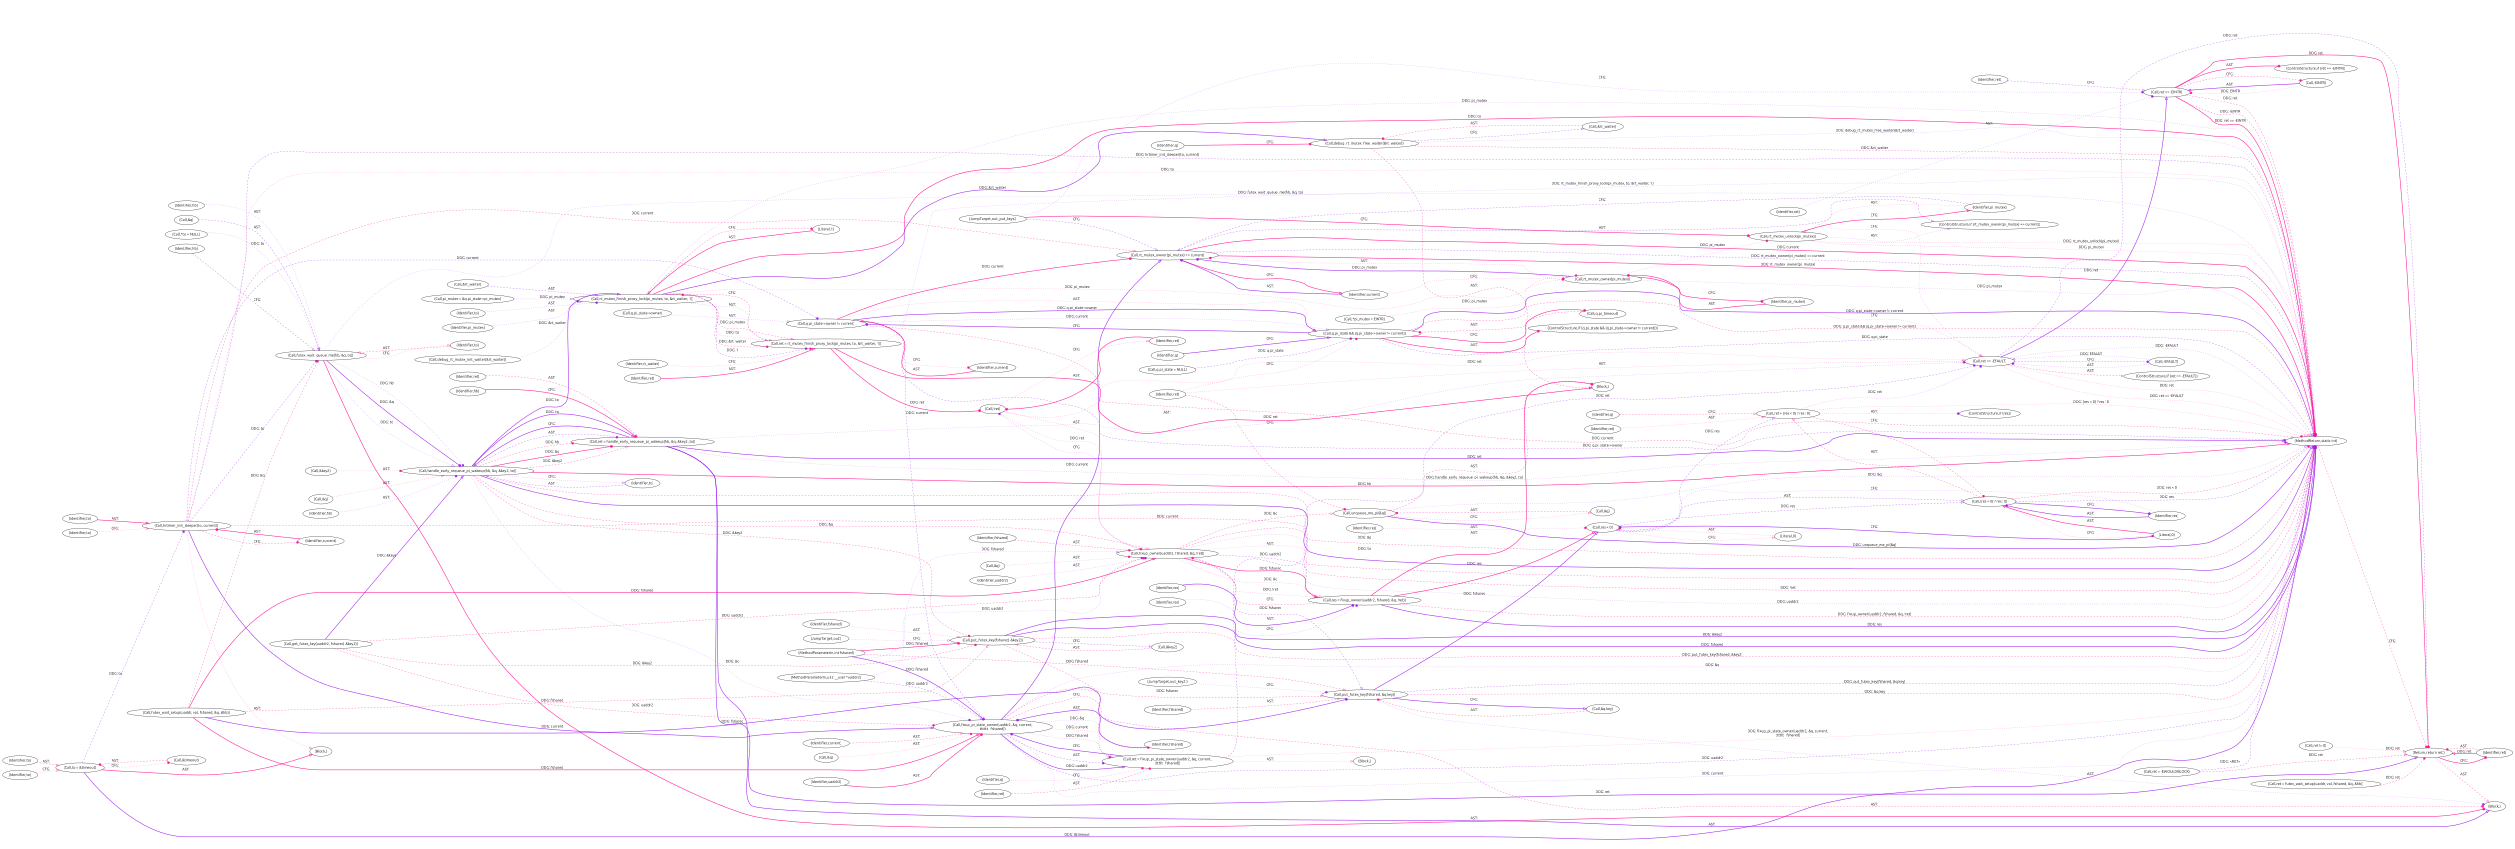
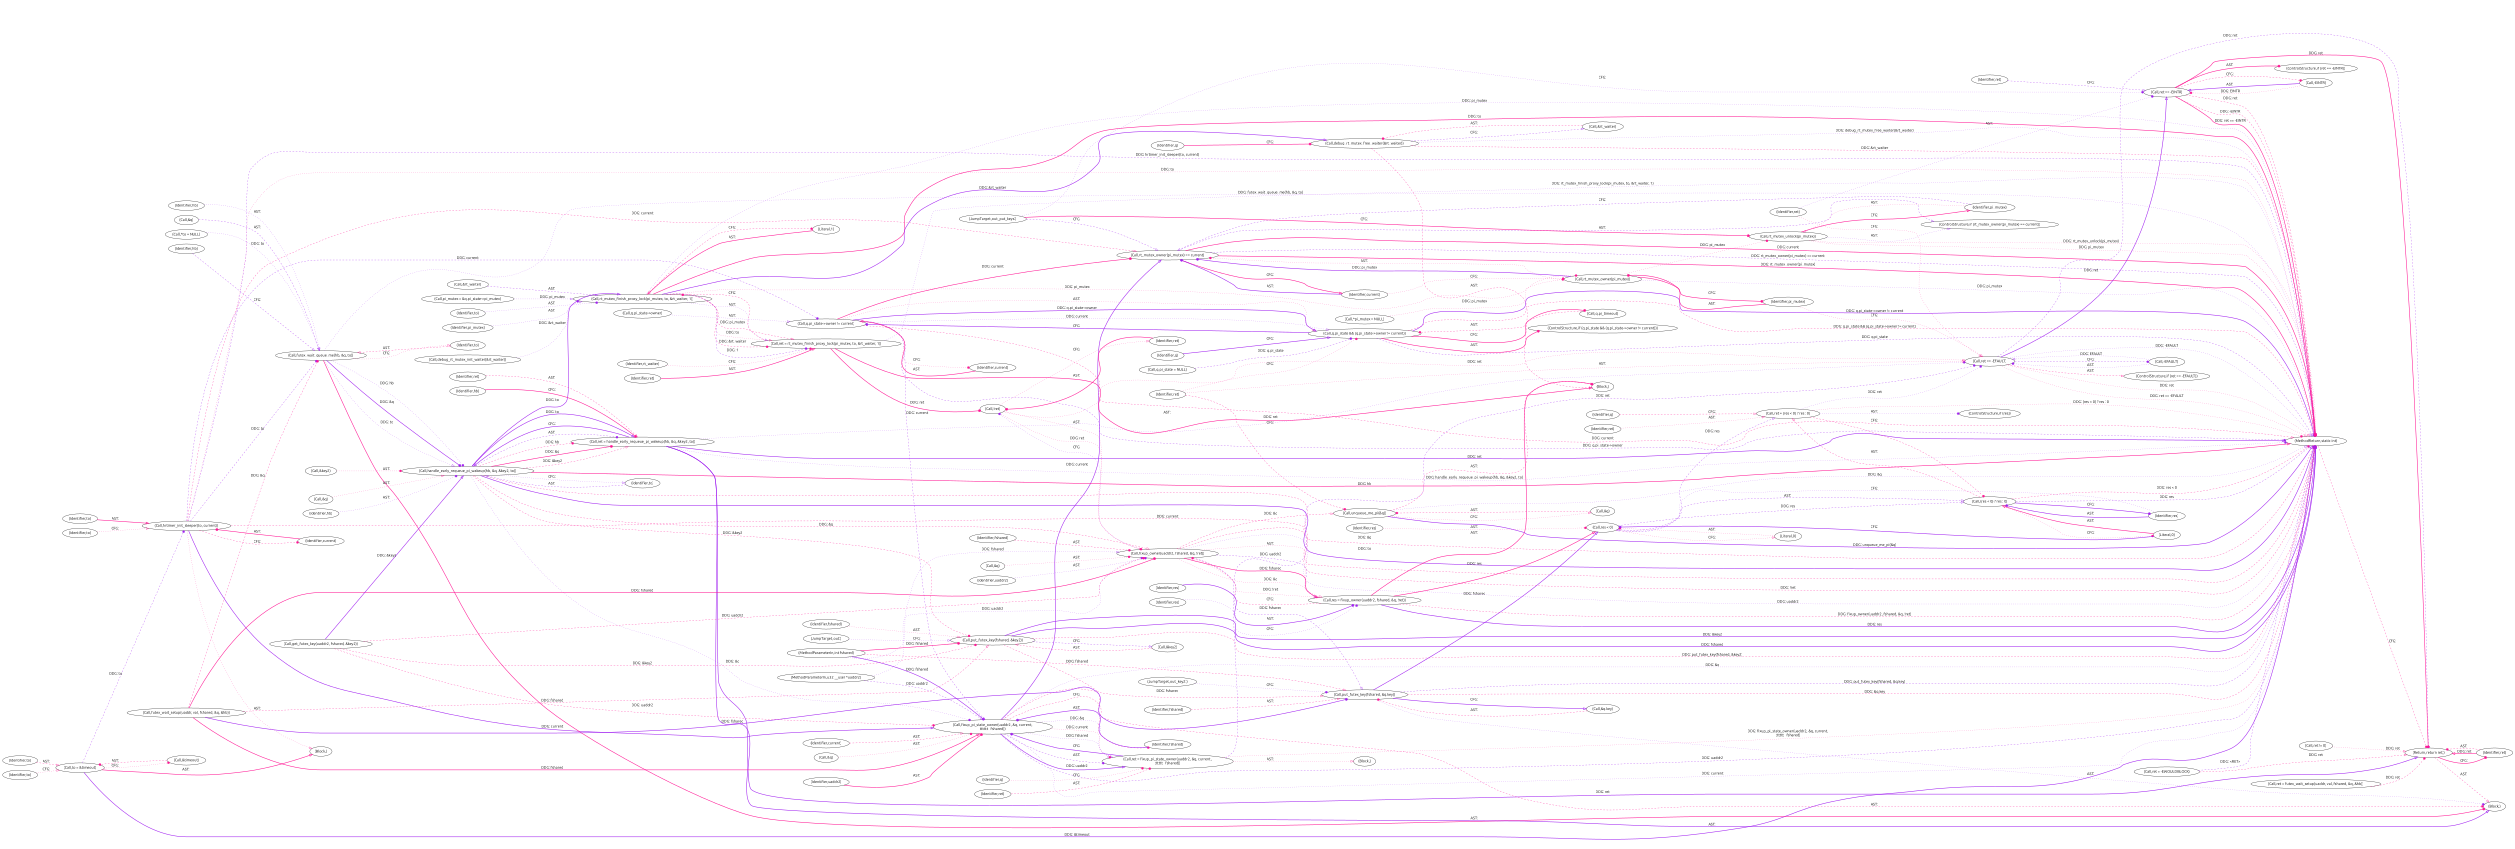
node "(Call,*pi_mutex = EINTR)": label "(Call,*pi_mutex = EINTR)" -> "(Call,*pi_mutex = NULL)"
edge "(Call,futex_wait_setup(uaddr, val, fshared, &q, &hb))" -> "(Call,fixup_owner(uaddr2, fshared, &q, !ret))": arrowhead onormal -> dot
